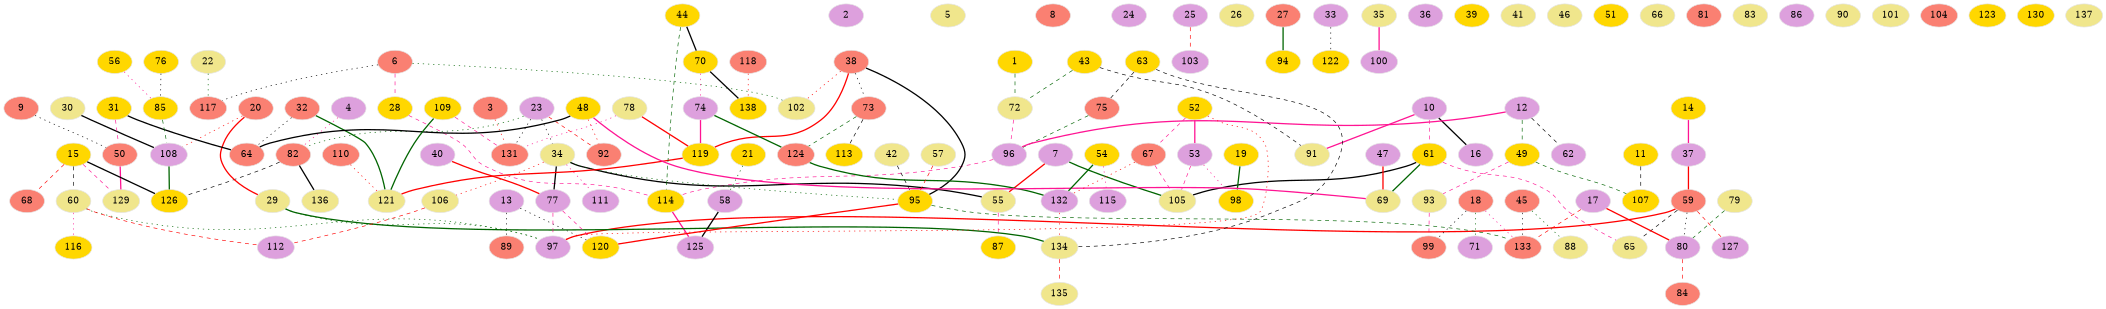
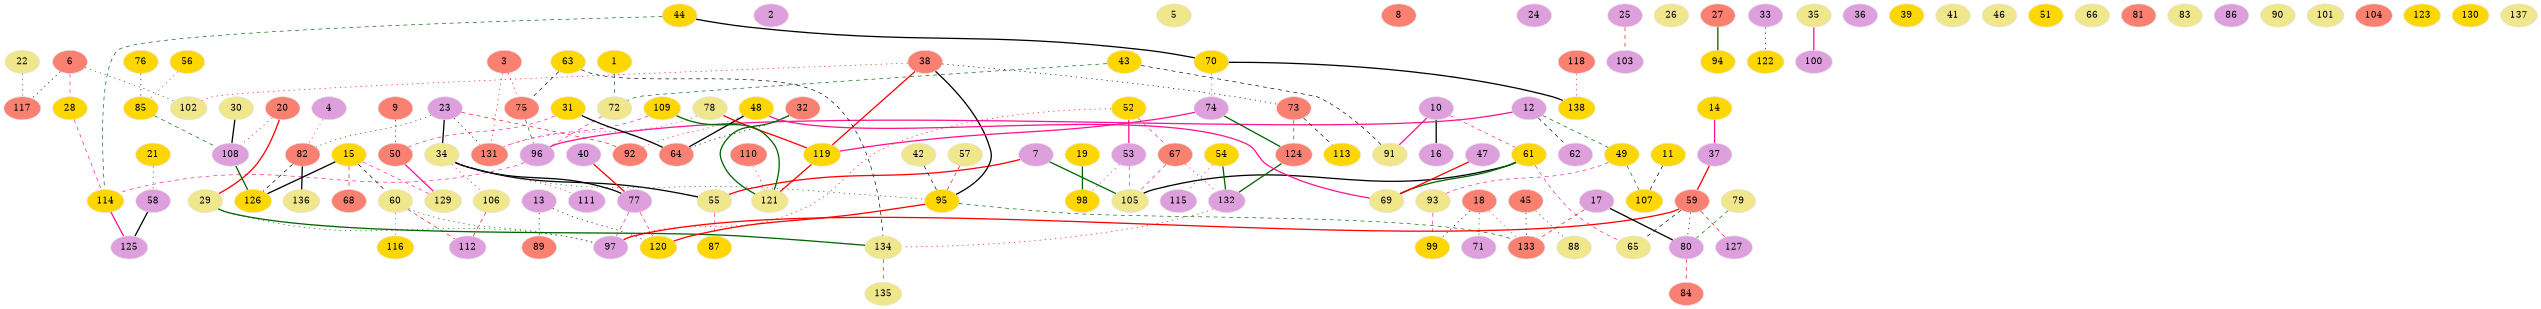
edge "3" -- "75": added
edge "23" -- "34": style dotted -> bold
edge "17" -- "80": color red -> black
node "99": fillcolor salmon -> gold
